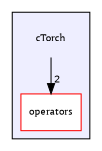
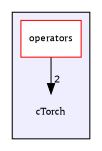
edge "cTorch" -> "operators": reversed
